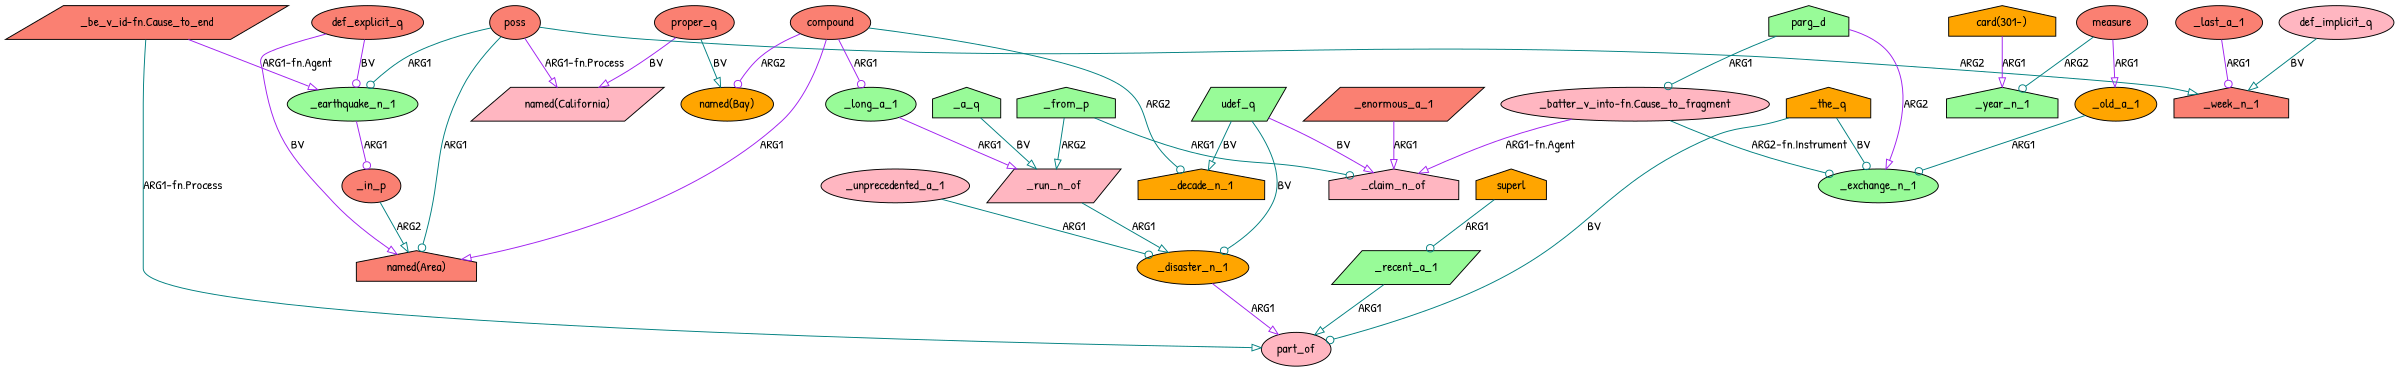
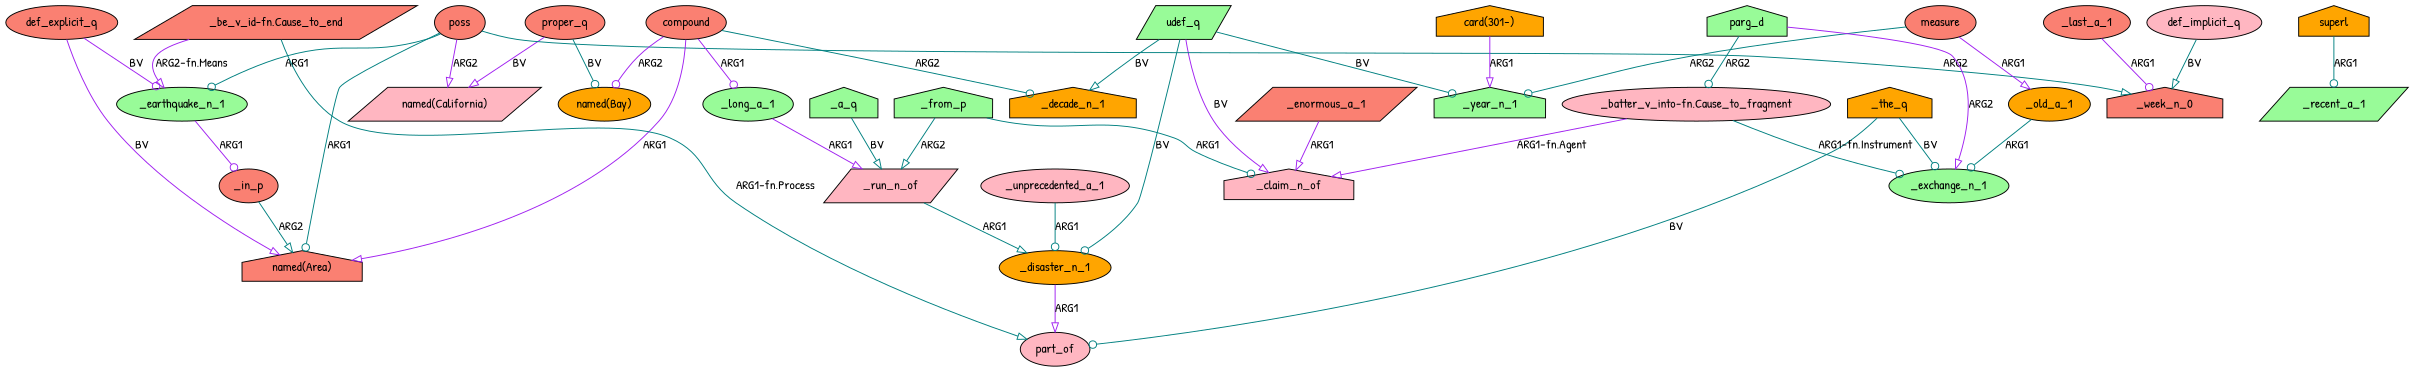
edge "proper_q" -> "named(Bay)": arrowhead onormal -> odot
edge "udef_q" -> "_year_n_1": added, label "BV"
edge "_be_v_id-fn.Cause_to_end" -> "_earthquake_n_1": label "ARG1-fn.Agent" -> "ARG2-fn.Means"
edge "poss" -> "named(California)": label "ARG1-fn.Process" -> "ARG2"
edge "parg_d" -> "_batter_v_into-fn.Cause_to_fragment": label "ARG1" -> "ARG2"
node "_week_n_1": label "_week_n_1" -> "_week_n_0"
edge "_batter_v_into-fn.Cause_to_fragment" -> "_exchange_n_1": label "ARG2-fn.Instrument" -> "ARG1-fn.Instrument"
edge "_recent_a_1" -> "part_of": removed, label "ARG1"
